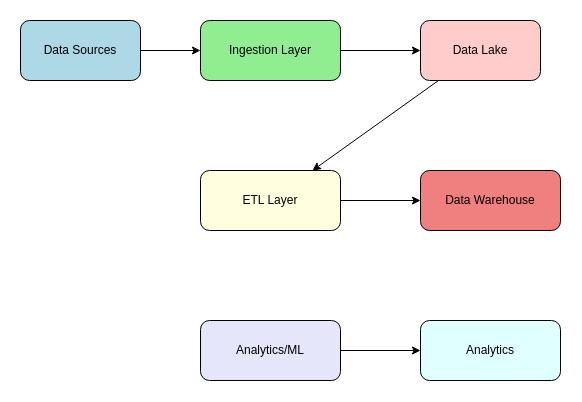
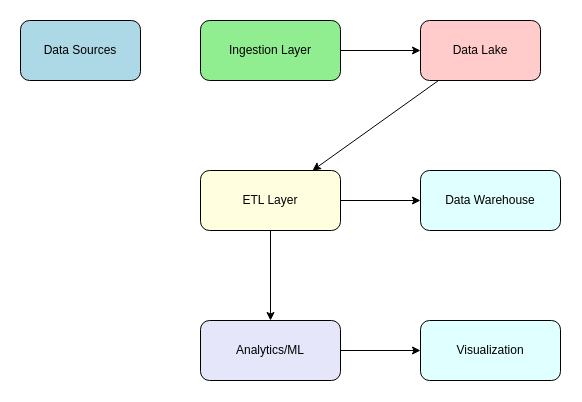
edge "Data Sources" -> "Ingestion Layer": removed
node "Data Warehouse": fillcolor #f08080 -> #e0ffff
edge "ETL Layer" -> "Analytics/ML": added
node "Analytics": label "Analytics" -> "Visualization"
